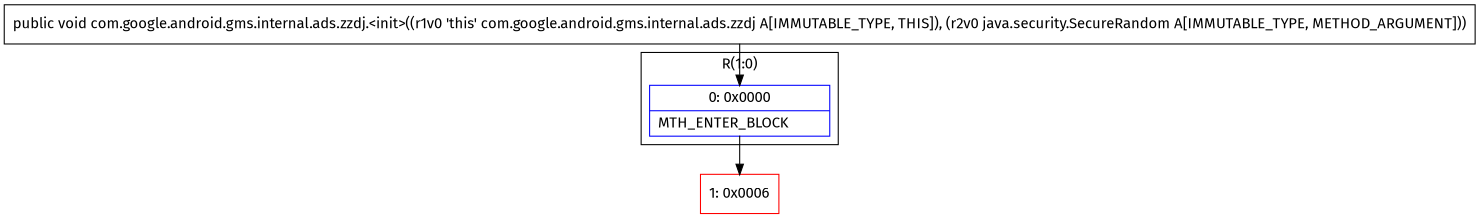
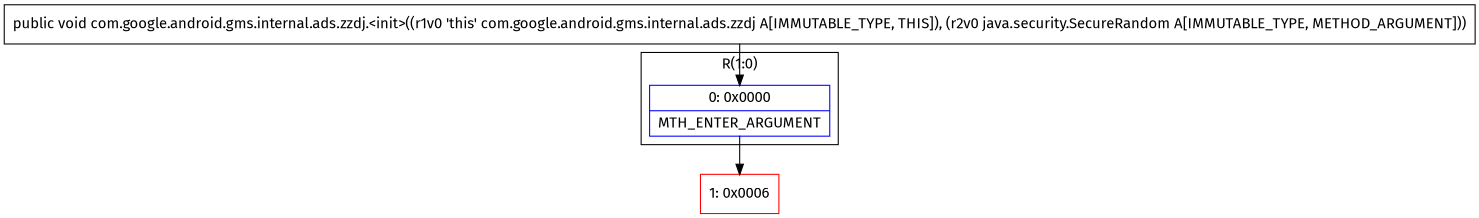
node "0: 0x0000": text "MTH_ENTER_BLOCK" -> "MTH_ENTER_ARGUMENT"
